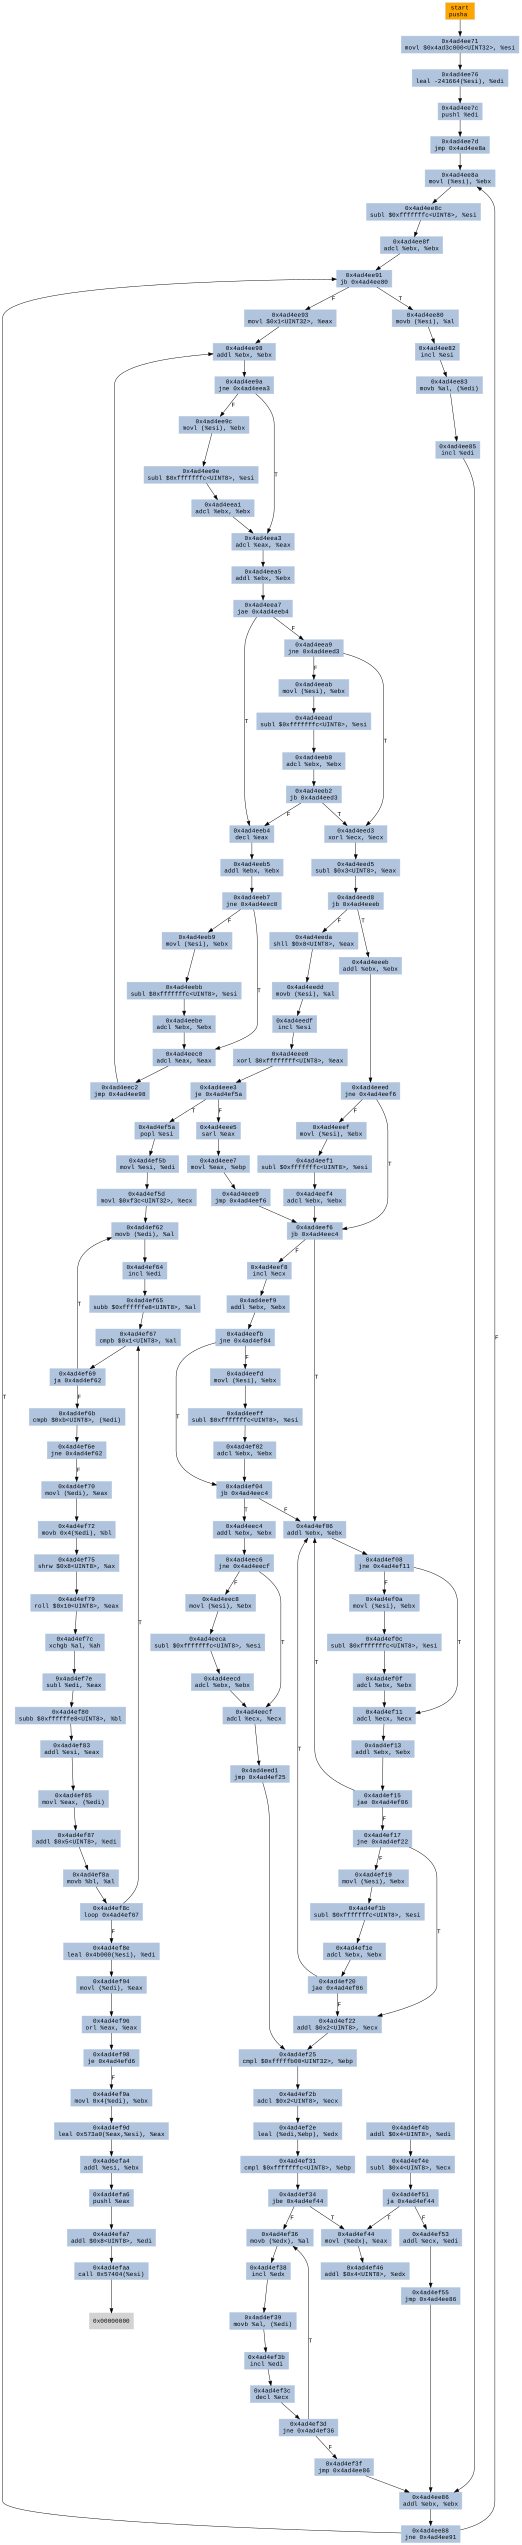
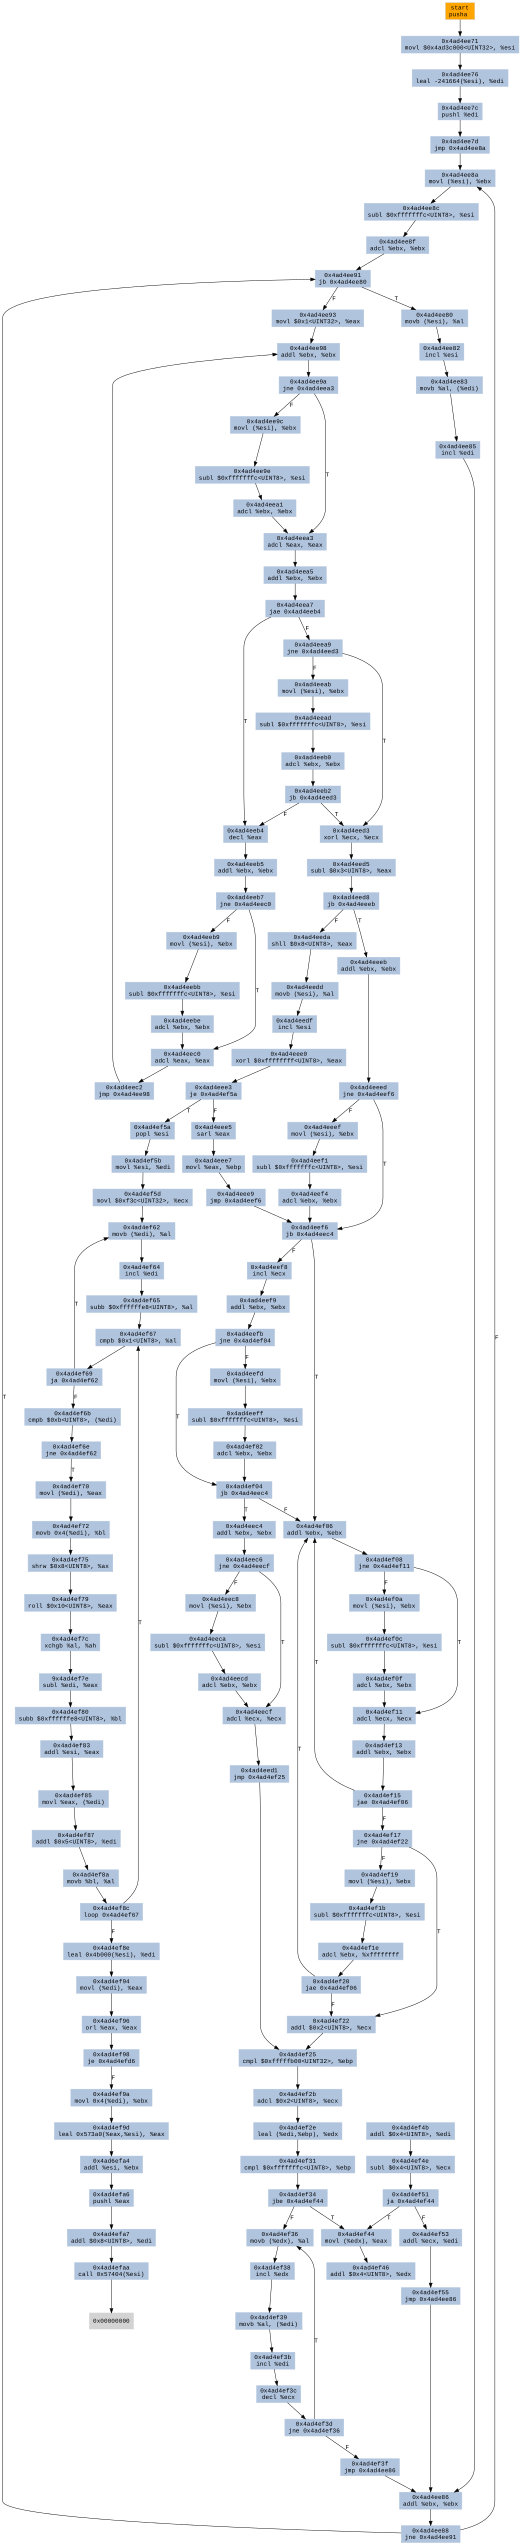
edge "0x4ad4ef6e jne 0x4ad4ef62" -> "0x4ad4ef70 movl (%edi), %eax": label "F" -> "T"
node "0x4ad4ef1e adcl %ebx, %ebx": label "0x4ad4ef1e adcl %ebx, %ebx" -> "0x4ad4ef1e adcl %ebx, %xffffffff"
